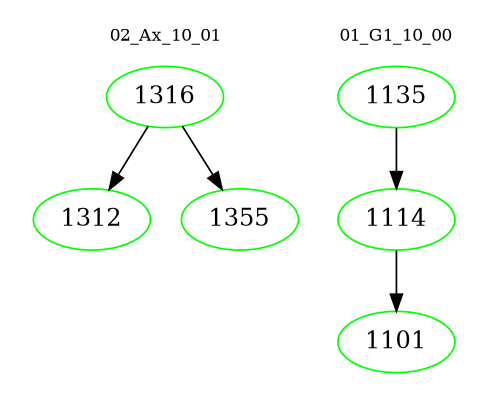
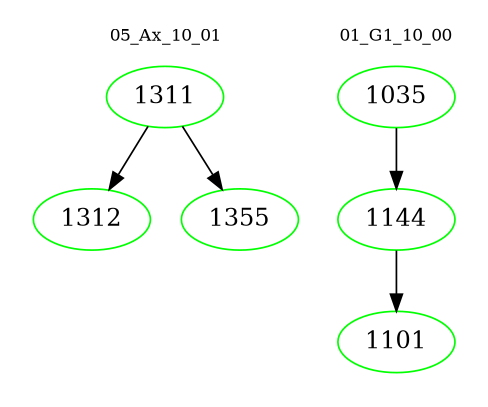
cluster "02_Ax_10_01": label "02_Ax_10_01" -> "05_Ax_10_01"
node "1316": label "1316" -> "1311"
node "1135": label "1135" -> "1035"
node "1114": label "1114" -> "1144"
